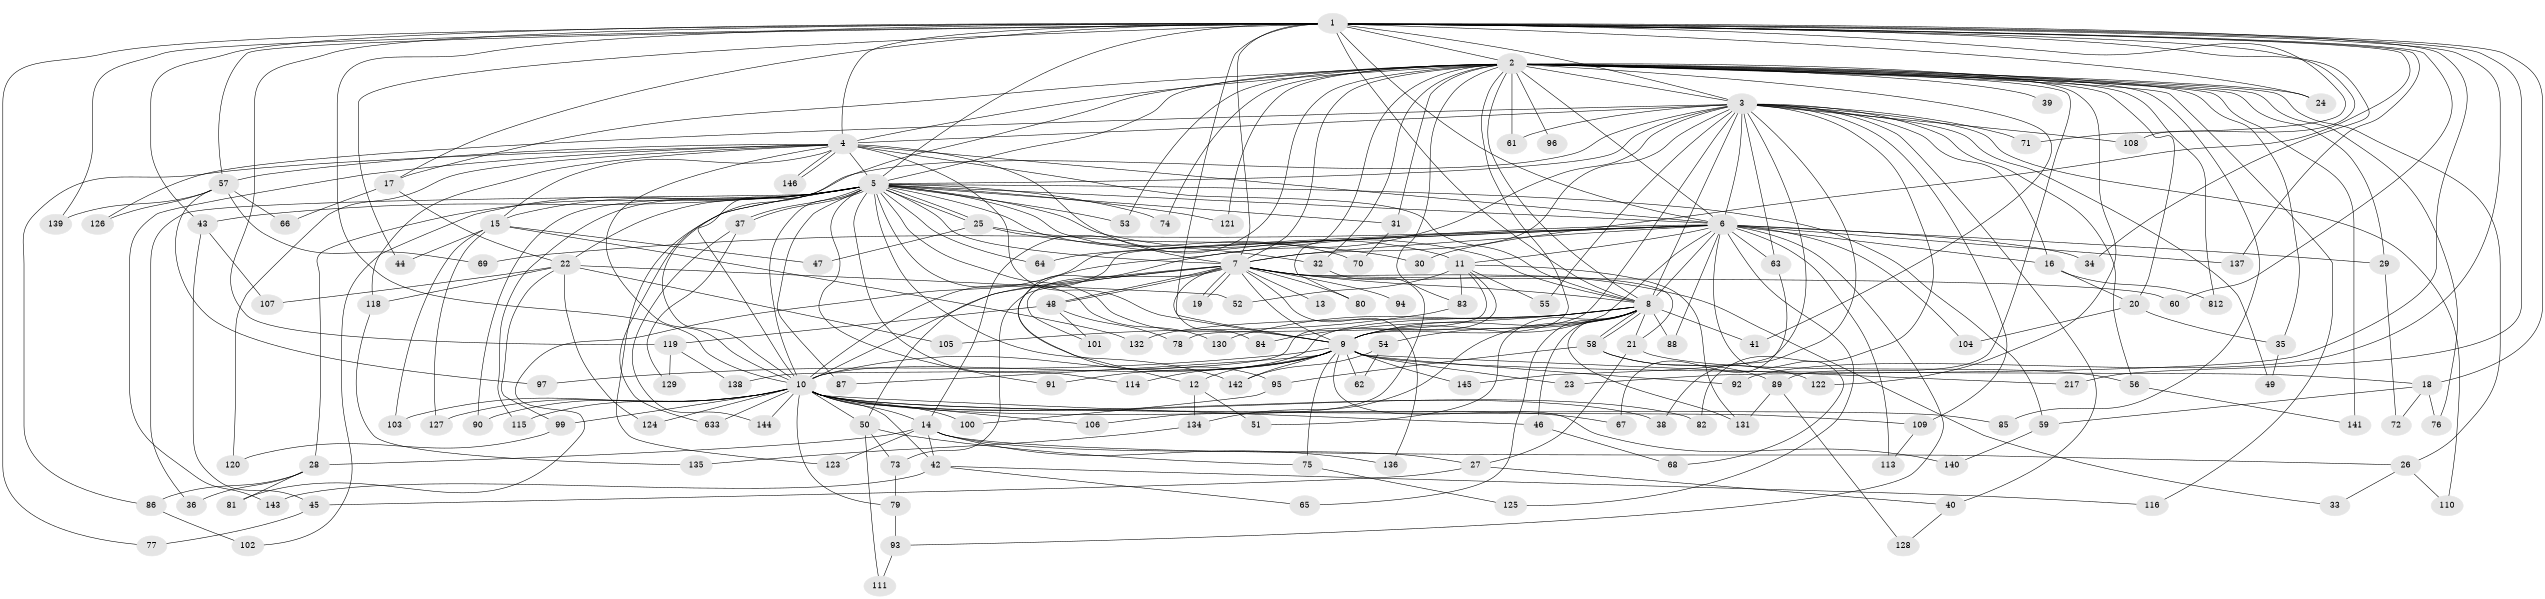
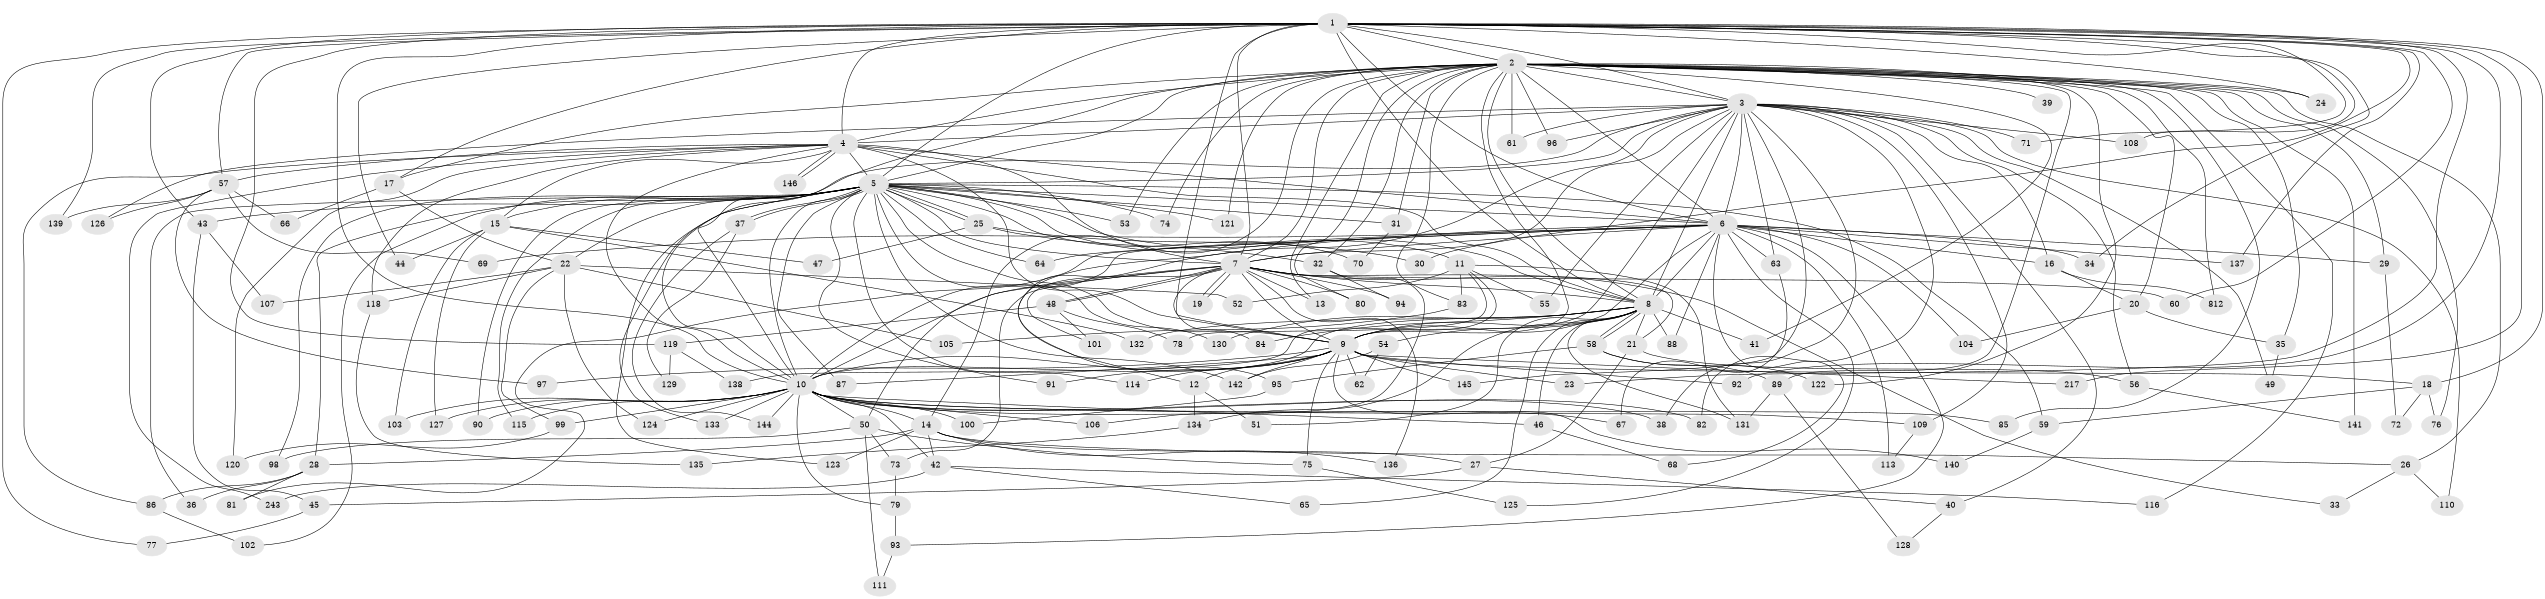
edge "3" -- "96": added
edge "2" -- "13": added
edge "6" -- "11": removed
edge "32" -- "94": added
node "633": label "633" -> "133"
node "98": added
node "143": label "143" -> "243"
